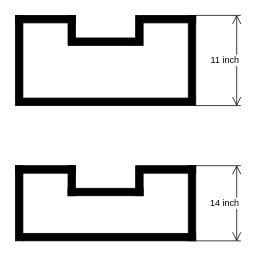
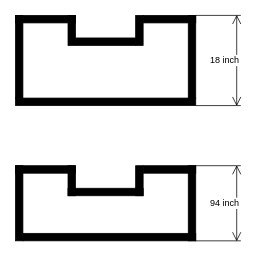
node "11 inch": label "11 inch" -> "18 inch"
node "14 inch": label "14 inch" -> "94 inch"
